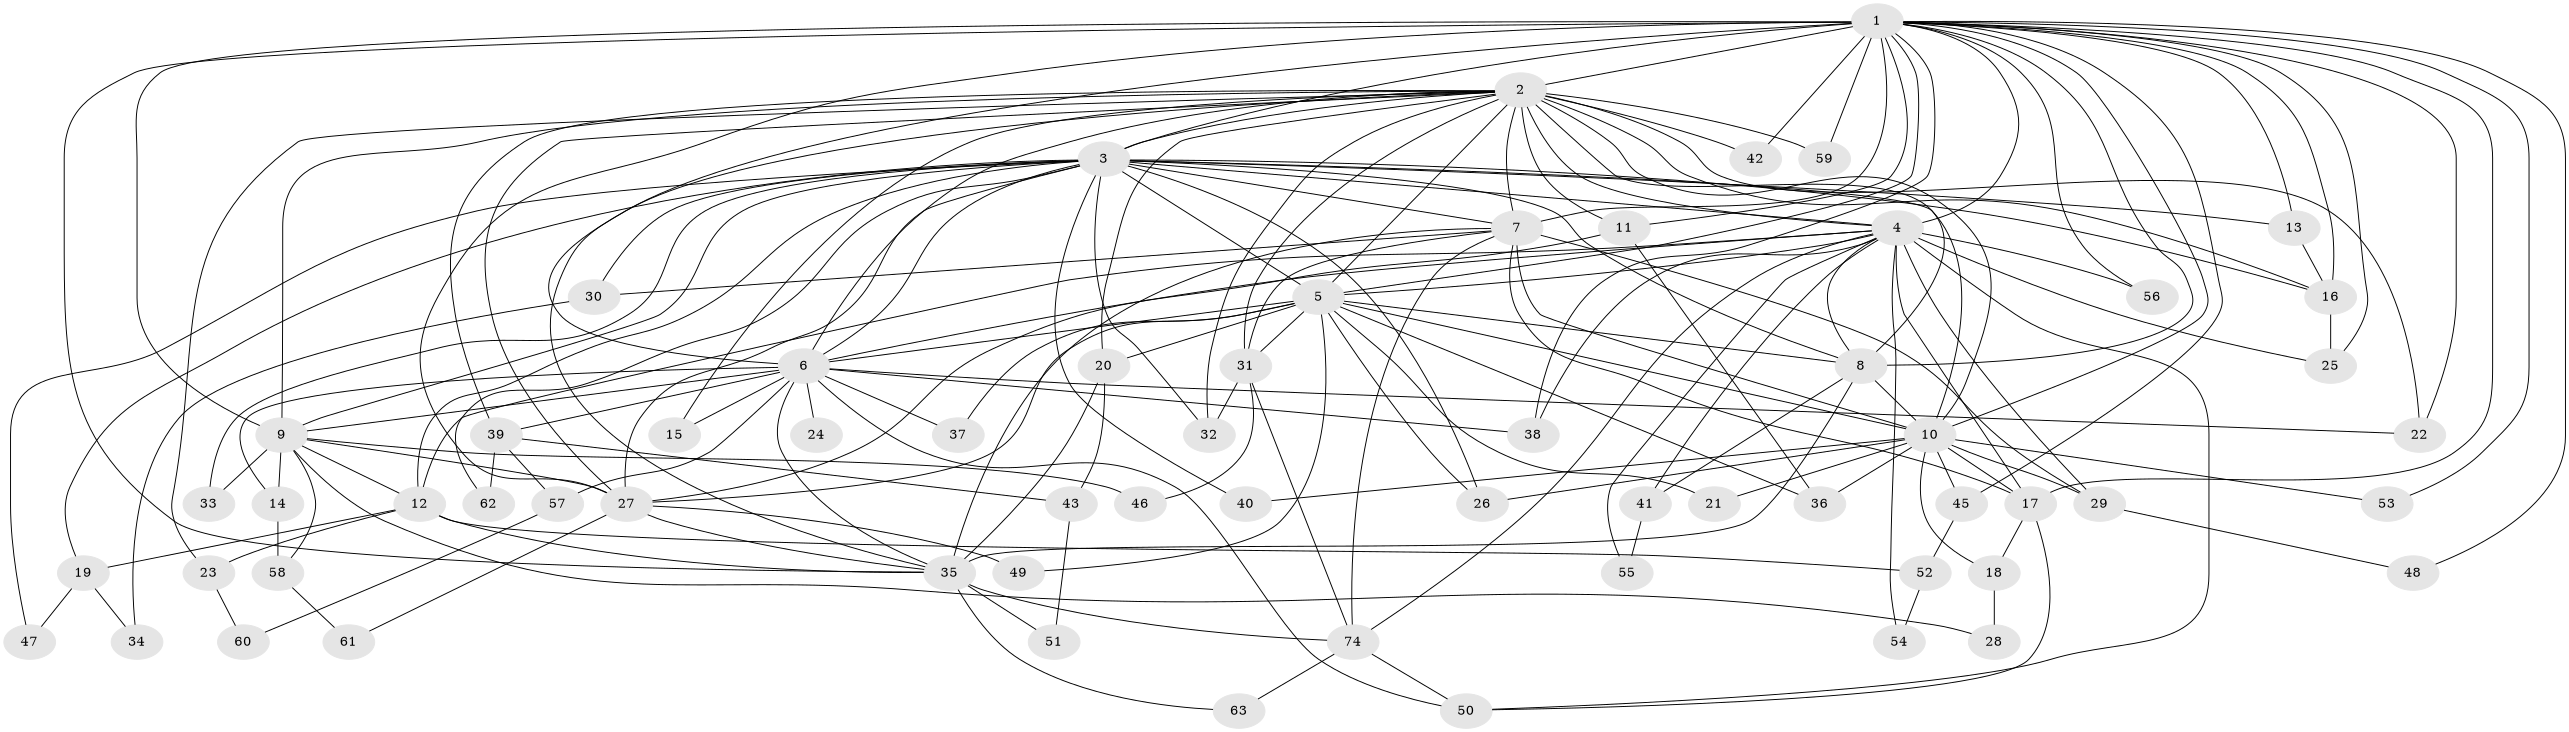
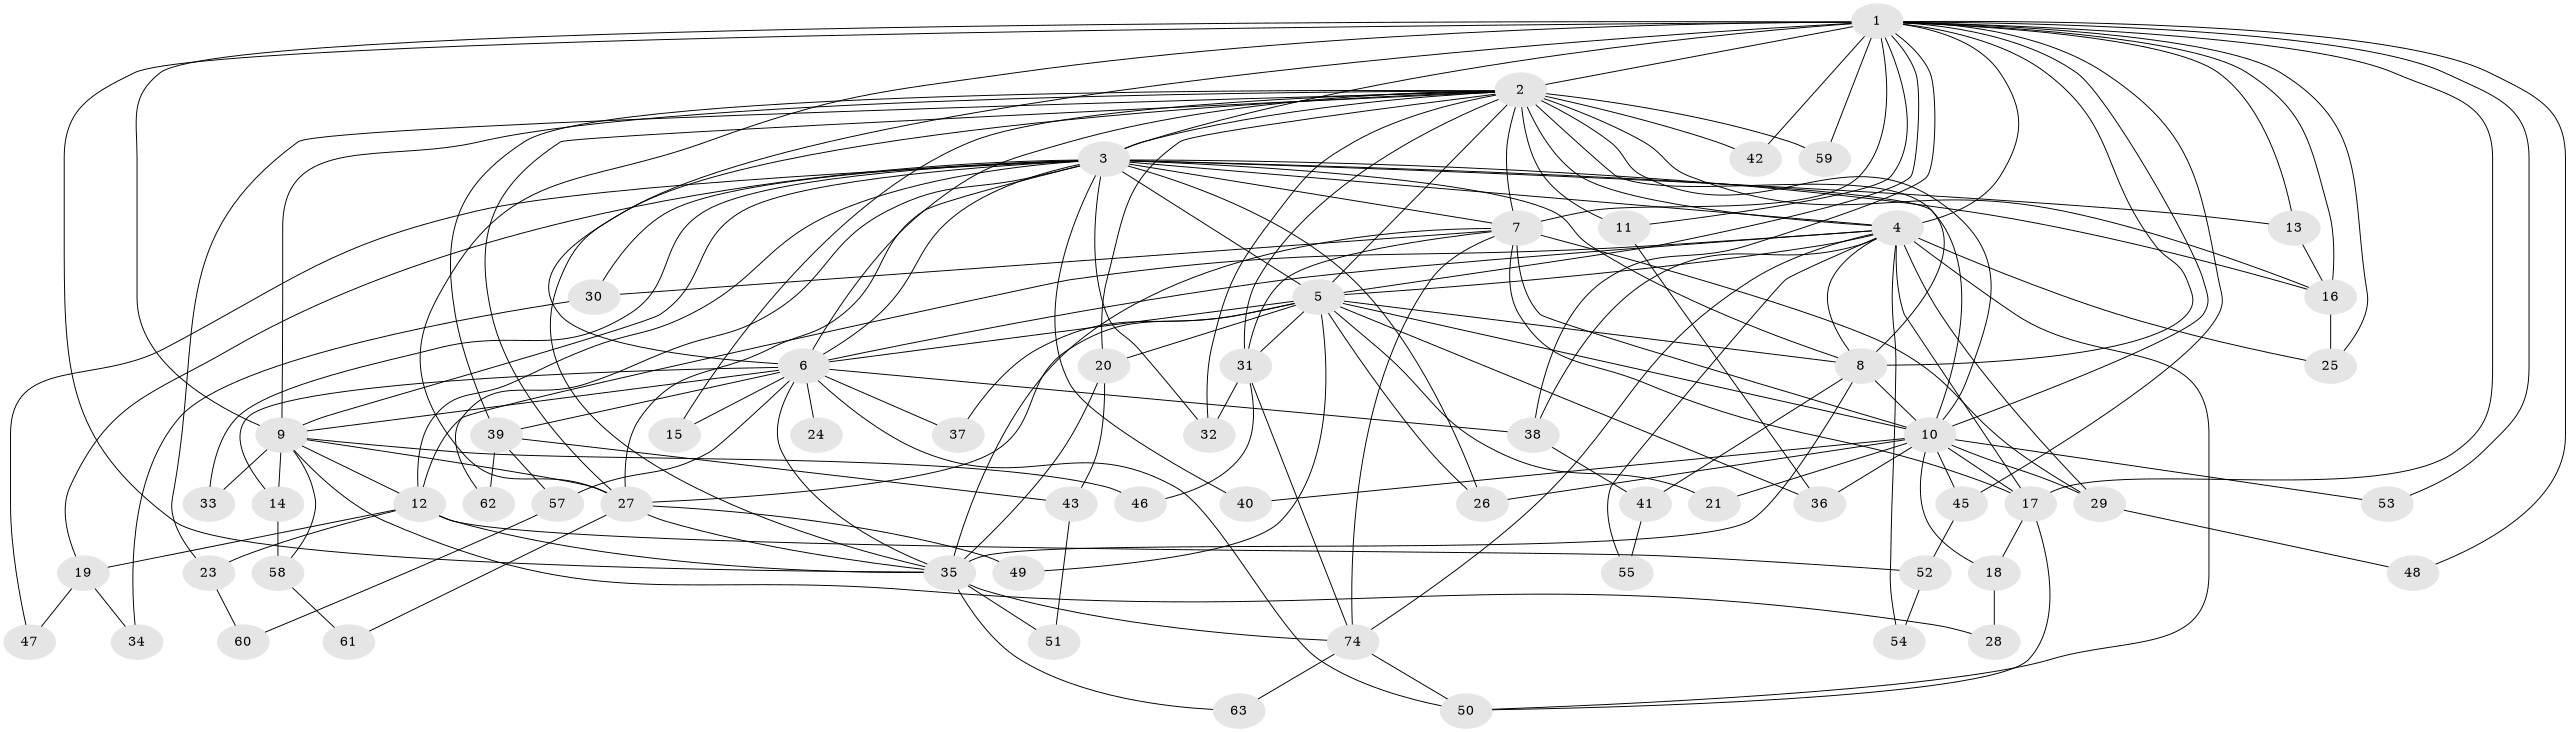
node "56": removed
edge "4" -- "41": now "38" -- "41"
edge "11" -- "27": removed
node "22": removed
